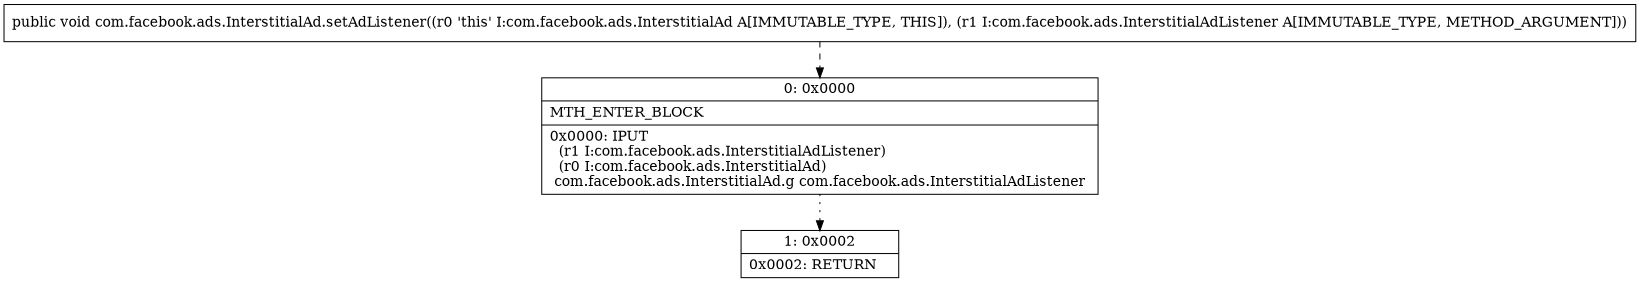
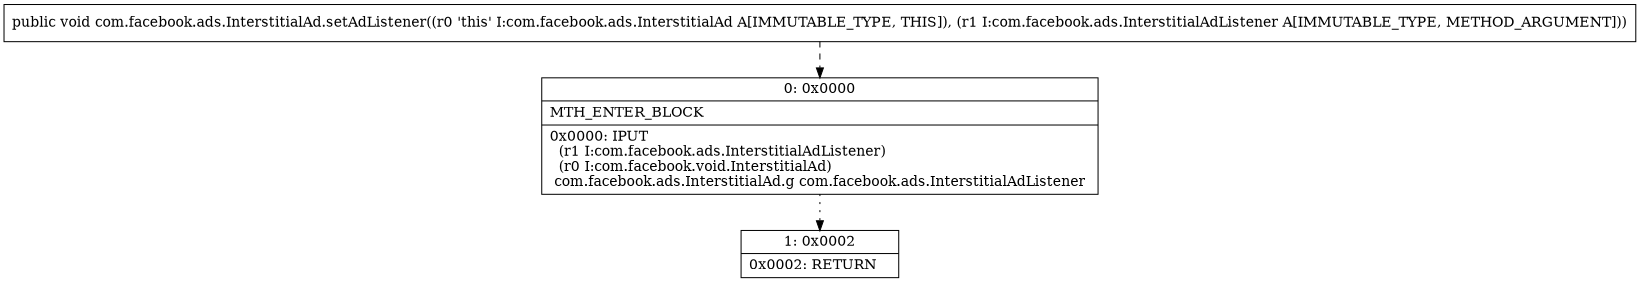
node "0: 0x0000": text "(r0 I:com.facebook.ads.InterstitialAd)" -> "(r0 I:com.facebook.void.InterstitialAd)"
